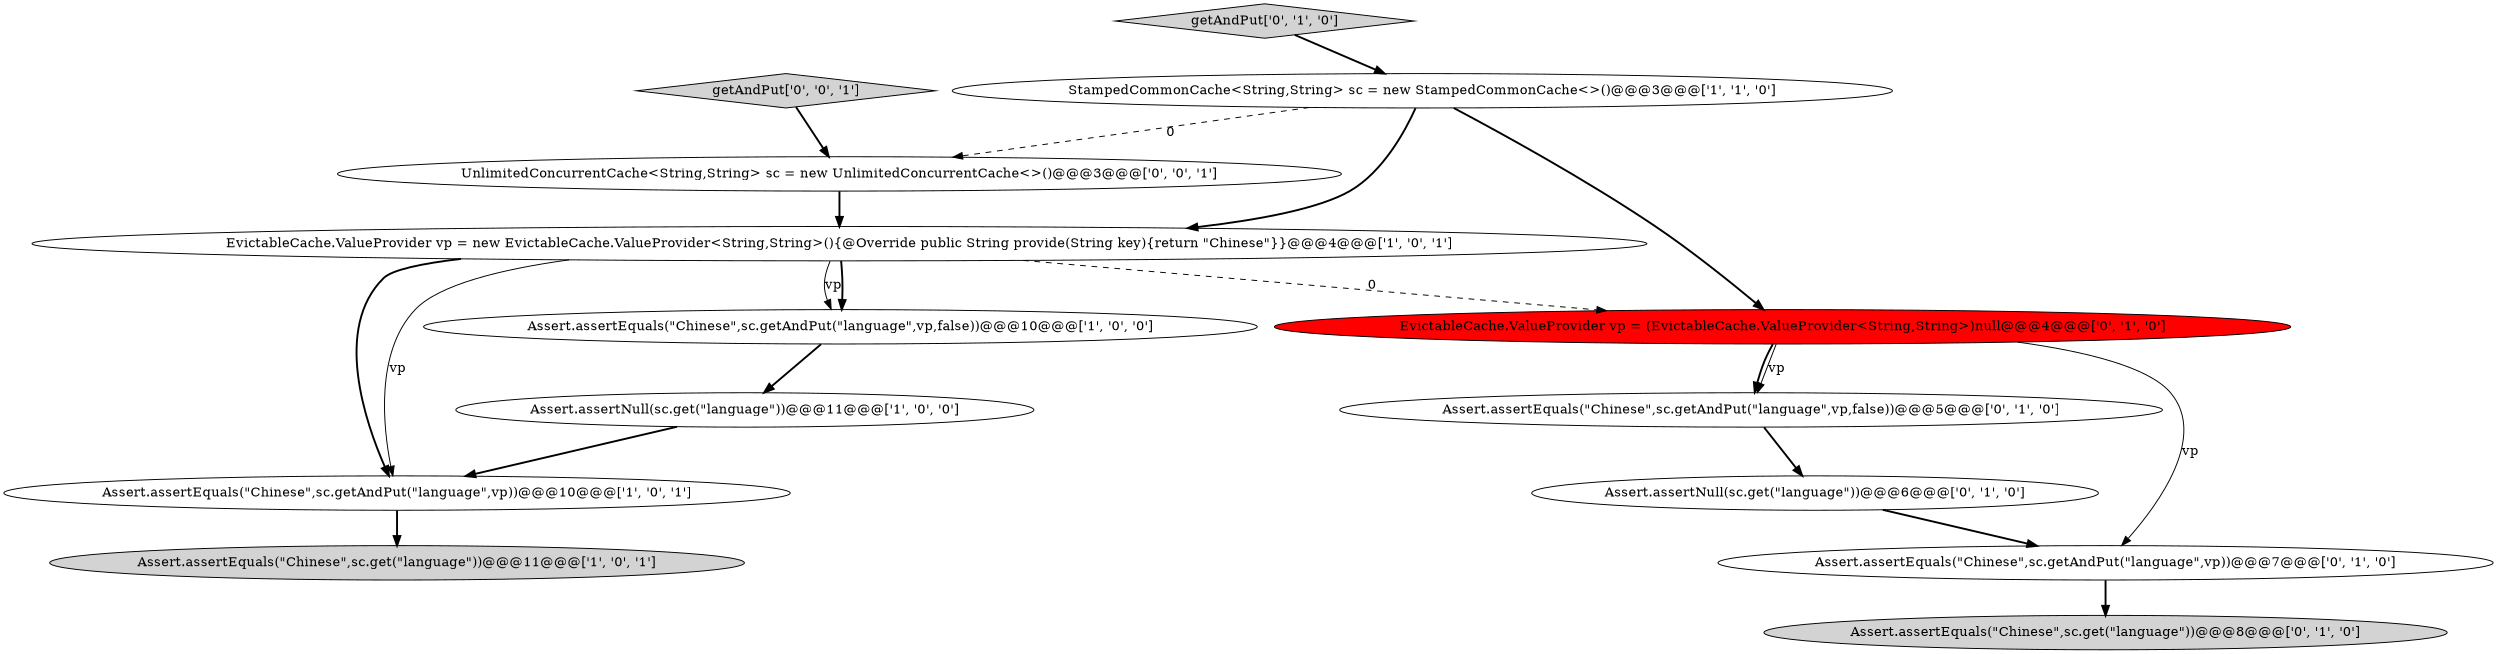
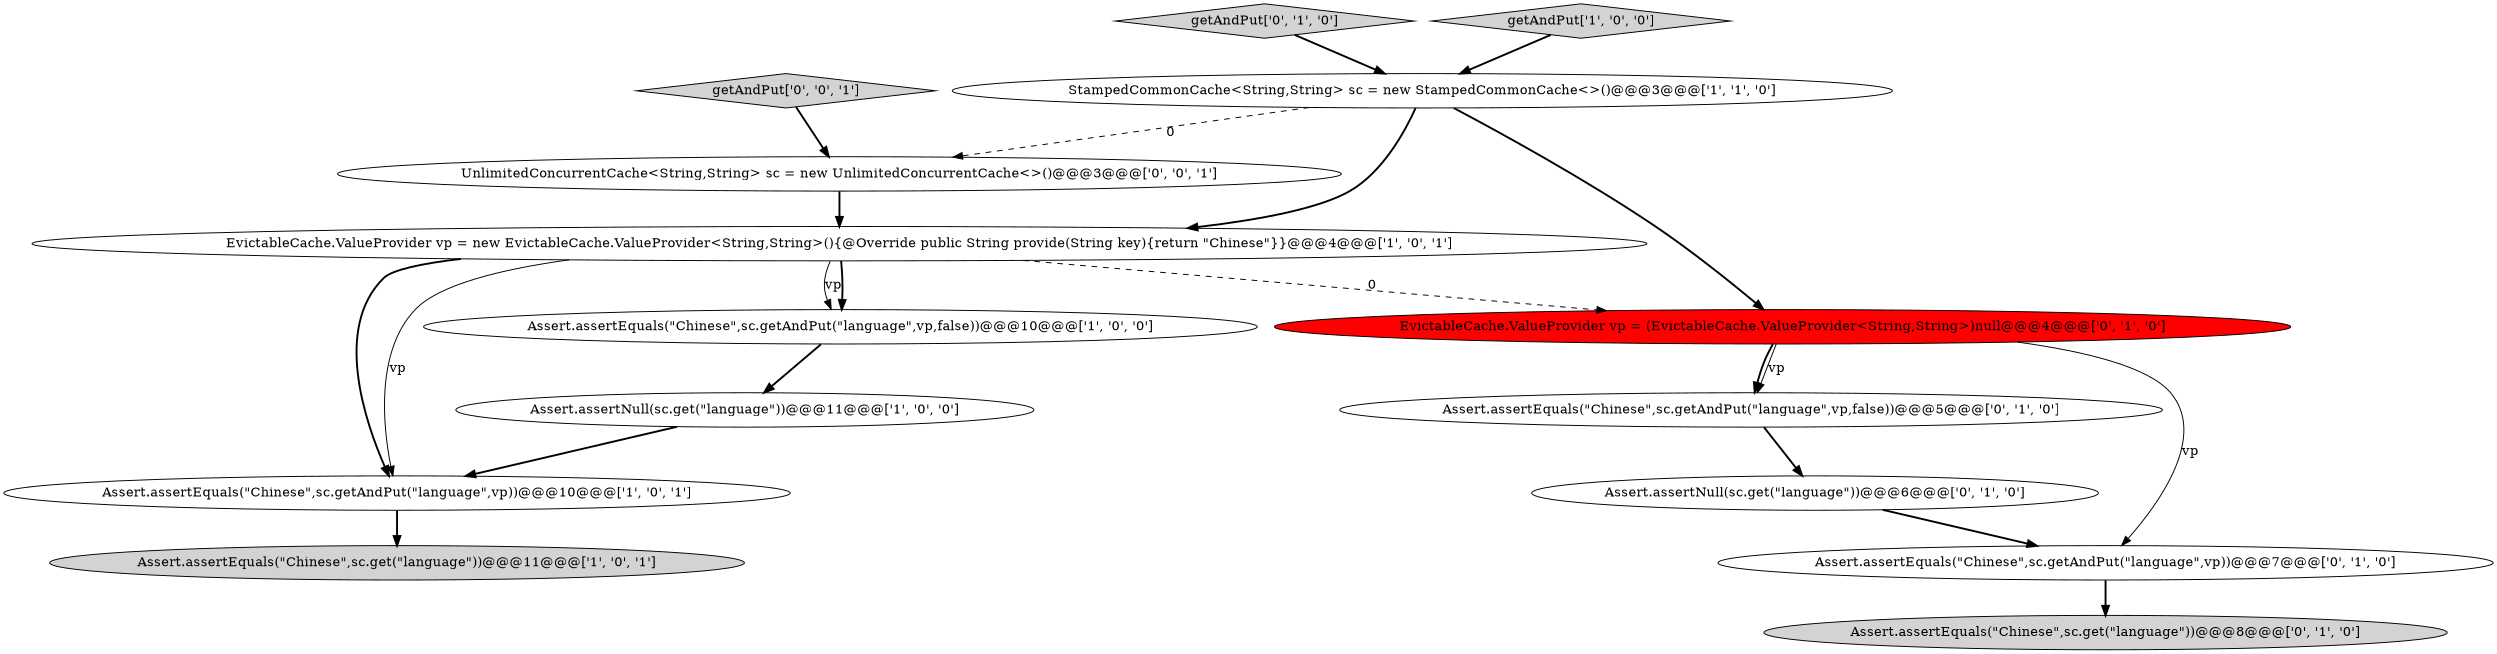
node "getAndPut['1', '0', '0']": added
